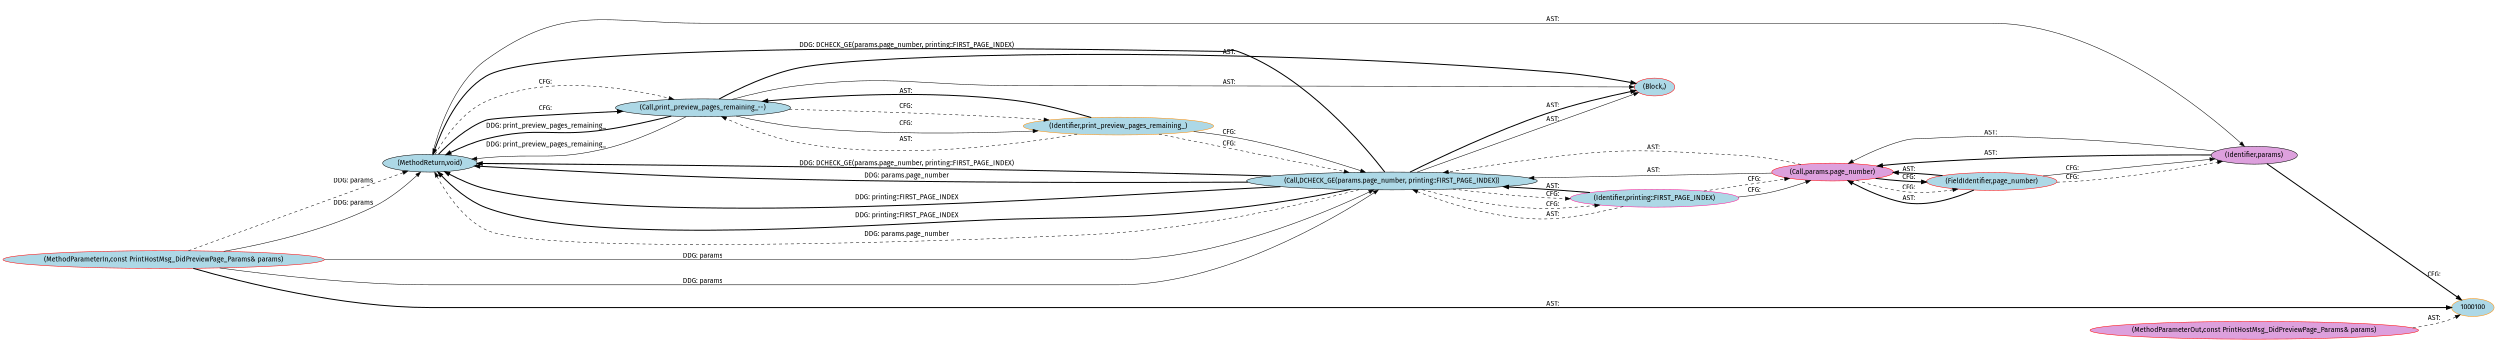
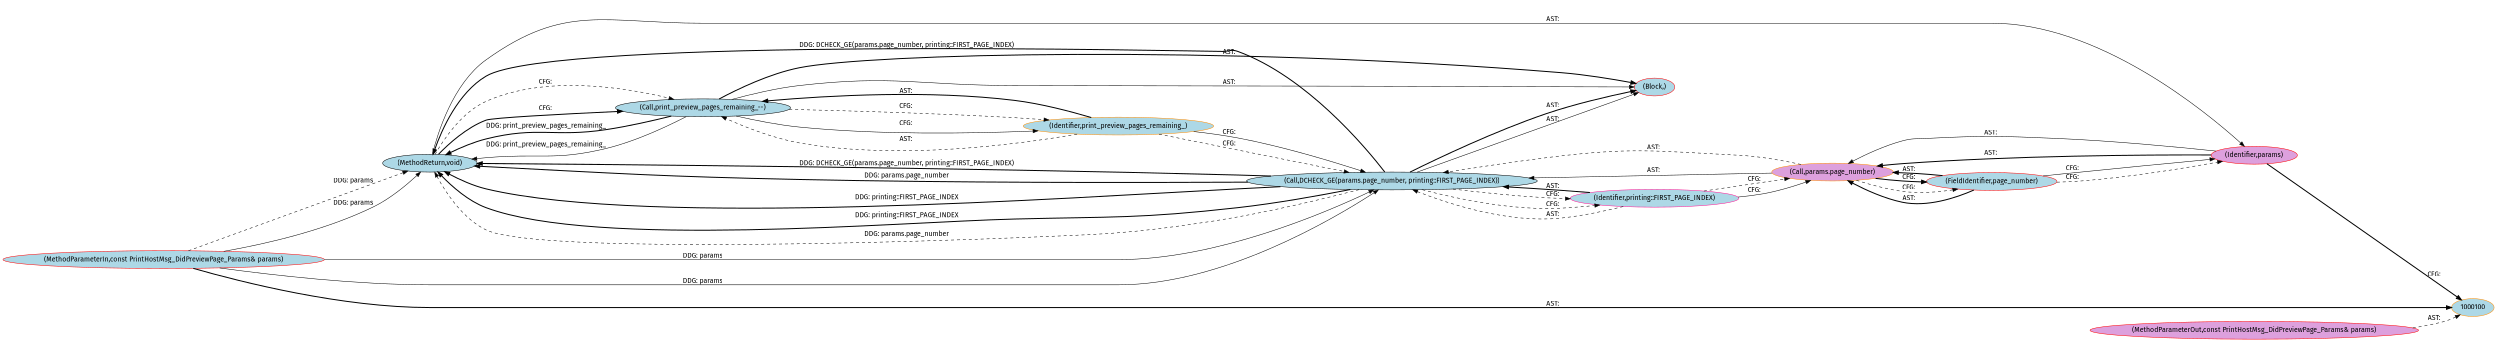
node "(Identifier,params)": color black -> red
node "(Call,params.page_number)": color red -> darkorange
